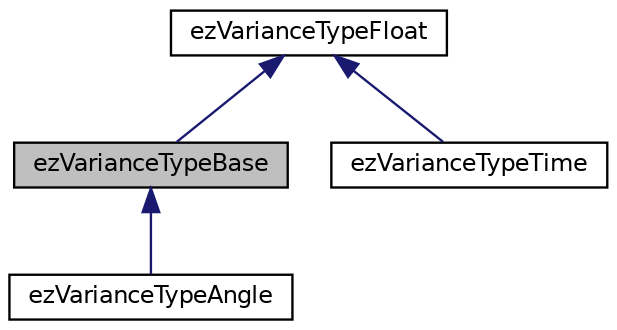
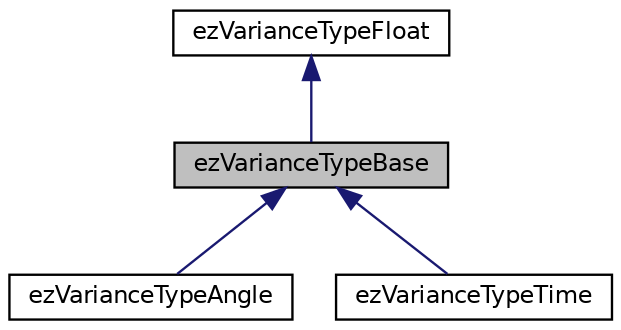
edge "ezVarianceTypeTime" -> "ezVarianceTypeFloat": now "ezVarianceTypeTime" -> "ezVarianceTypeBase"
